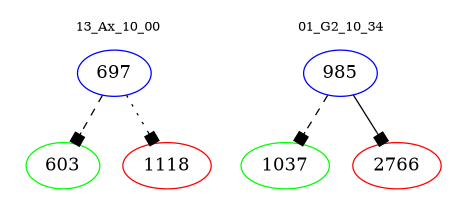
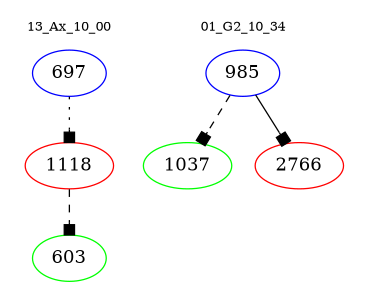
edge "697" -> "603": now "1118" -> "603"
